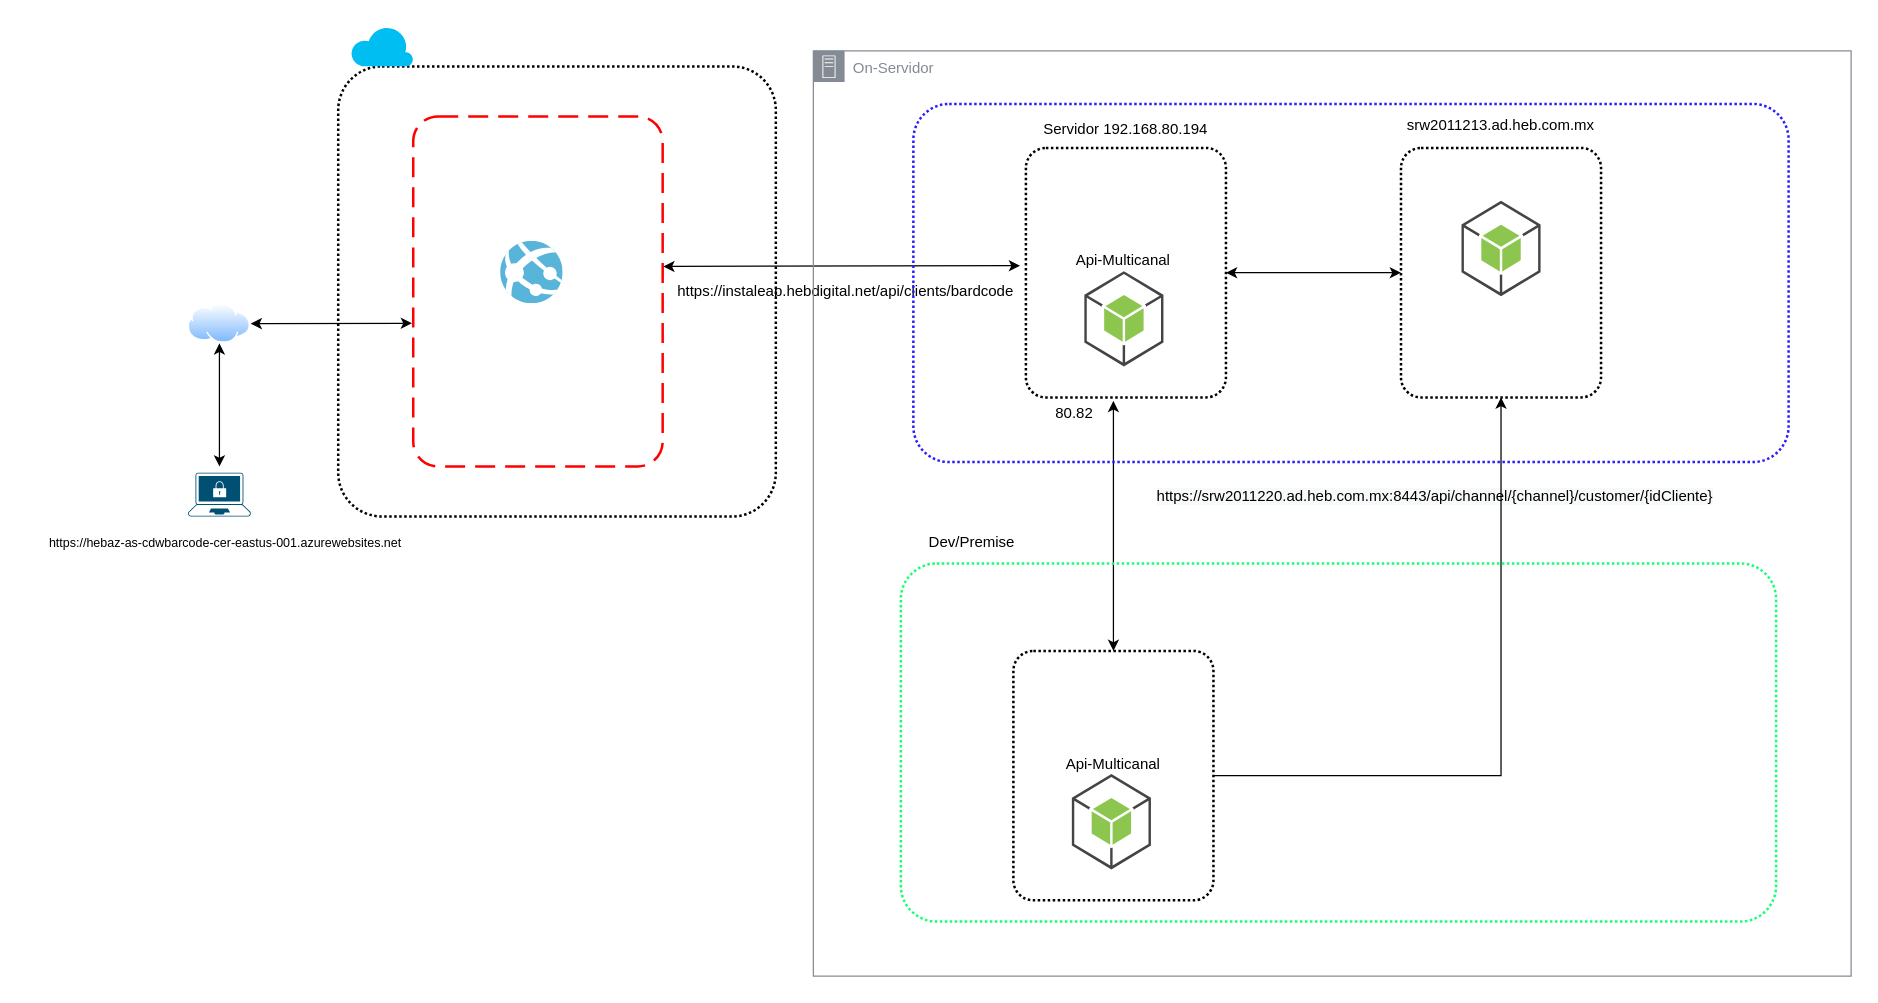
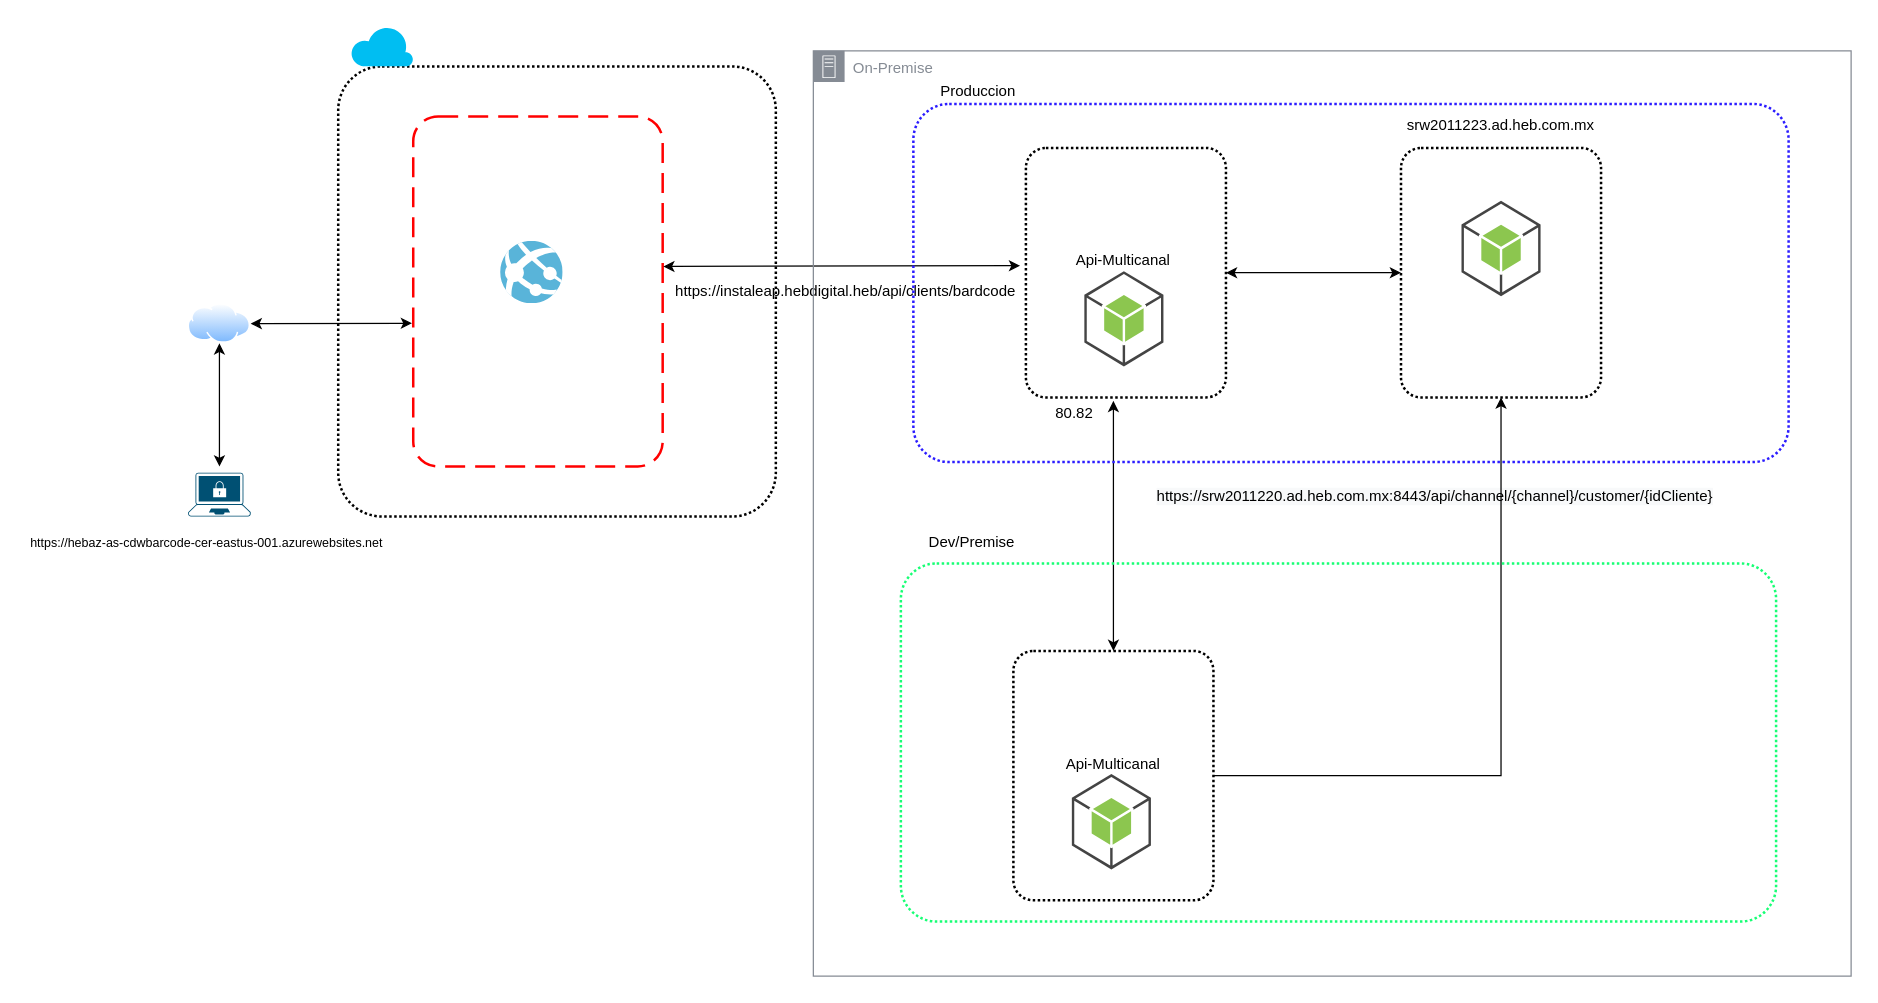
node "On-Servidor": label "On-Servidor" -> "On-Premise"
node "Produccion": added
node "srw2011213.ad.heb.com.mx": label "srw2011213.ad.heb.com.mx" -> "srw2011223.ad.heb.com.mx"
node "Servidor 192.168.80.194": removed
node "https://instaleap.hebdigital.net/api/clients/bardcode": label "https://instaleap.hebdigital.net/api/clients/bardcode" -> "https://instaleap.hebdigital.heb/api/clients/bardcode"
node "https://hebaz-as-cdwbarcode-cer-eastus-001.azurewebsites.net": moved (226, 541) -> (207, 541)
